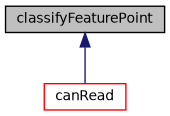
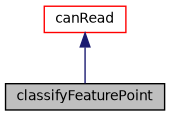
edge "canRead" -> "classifyFeaturePoint": reversed
